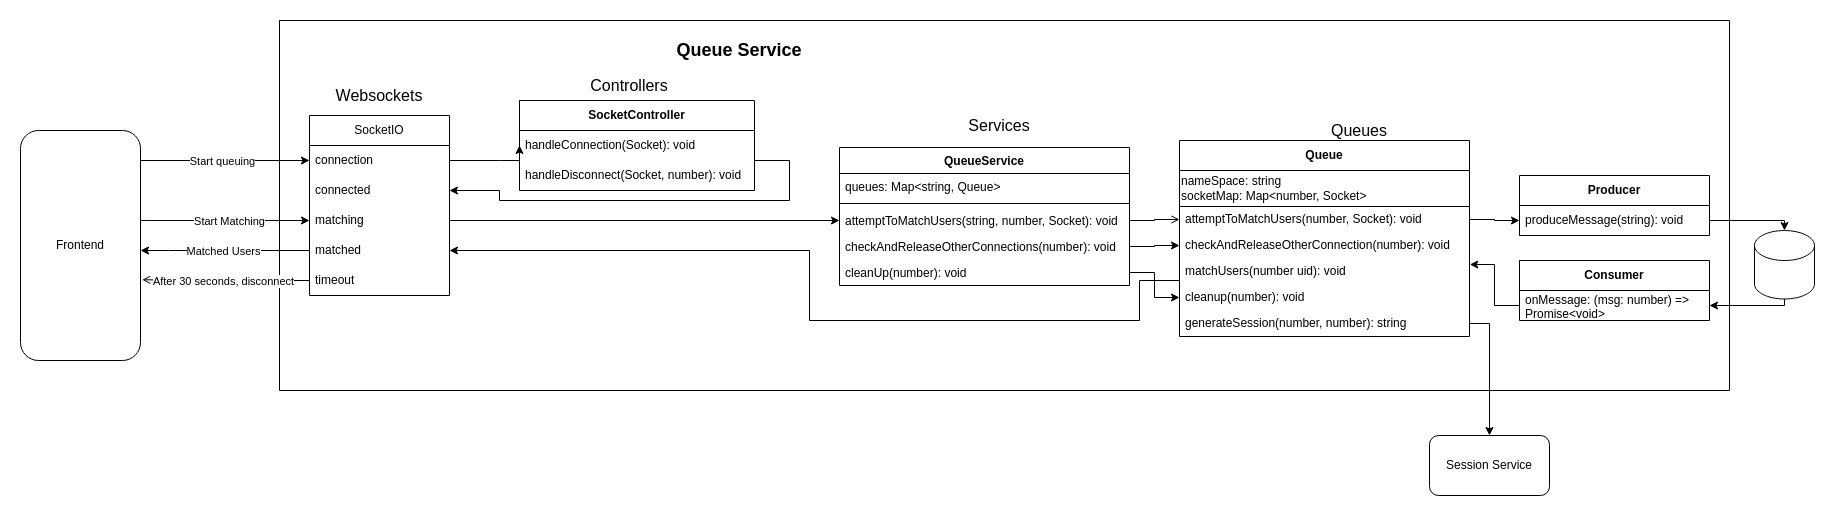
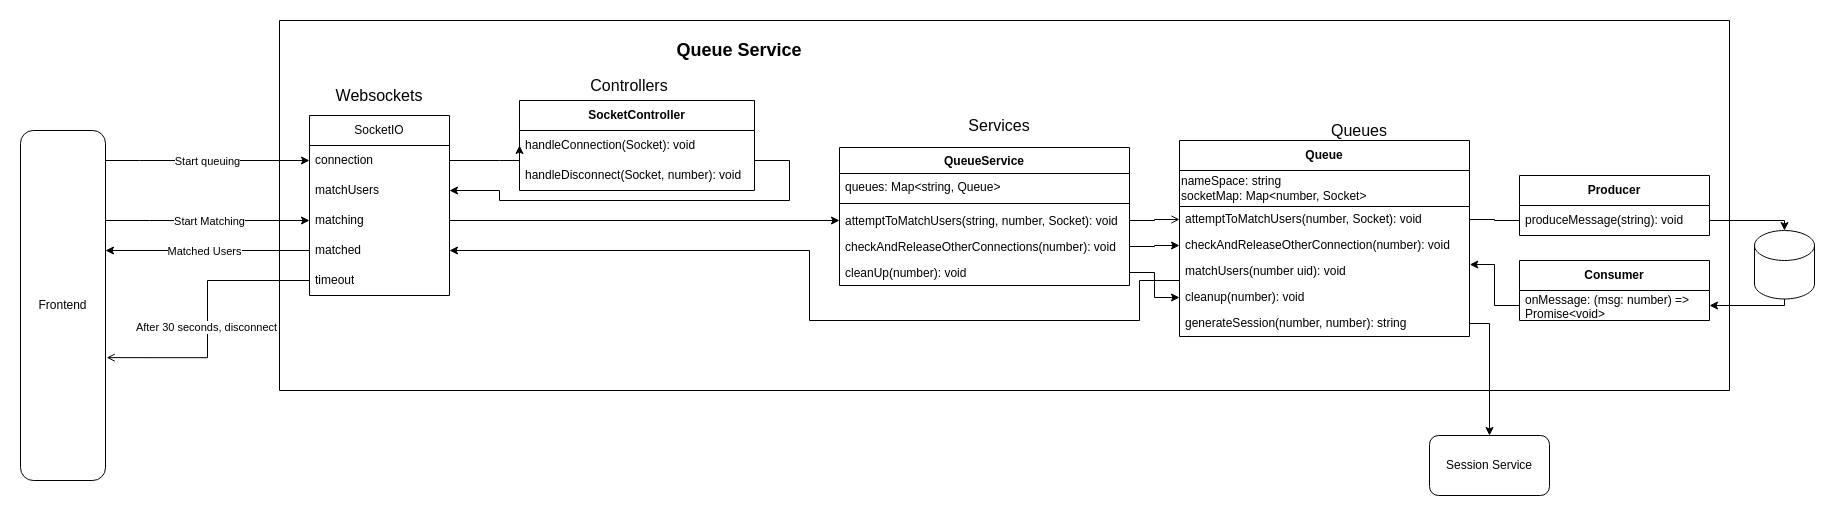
node "connected": label "connected" -> "matchUsers"
edge "attemptToMatchUsers(number, Socket): void" -> "produceMessage(string): void": arrowhead classic -> none
node "Frontend": size 120x230 -> 85x350
